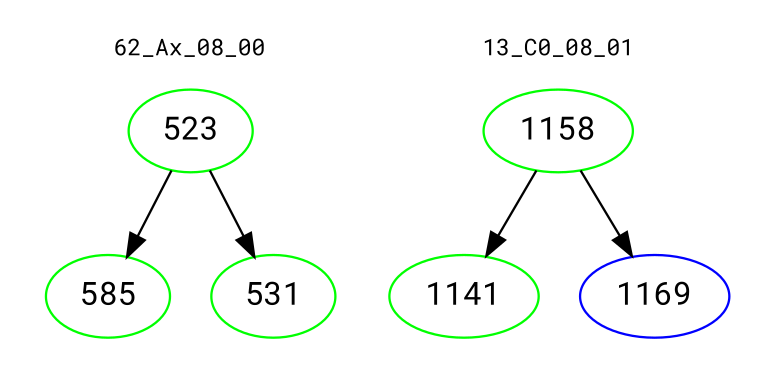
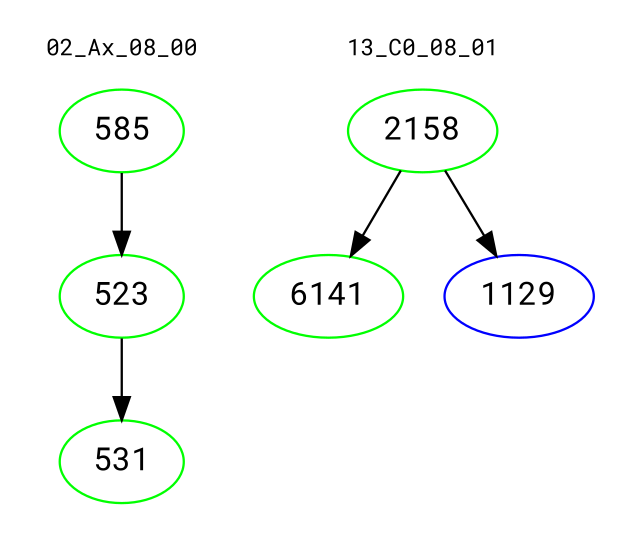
cluster "62_Ax_08_00": label "62_Ax_08_00" -> "02_Ax_08_00"
node "1158": label "1158" -> "2158"
edge "523" -> "585": reversed
node "1141": label "1141" -> "6141"
node "1169": label "1169" -> "1129"
